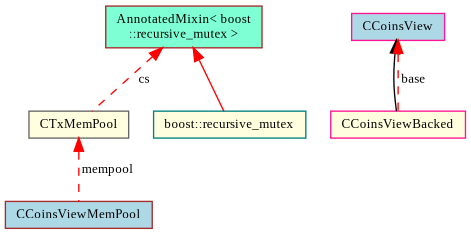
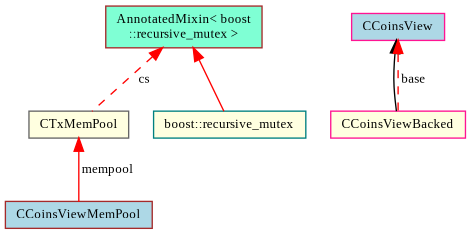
edge "CCoinsViewMemPool" -> "CTxMemPool": style dashed -> solid
